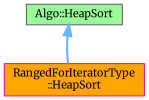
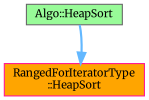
edge "RangedForIteratorType ::HeapSort" -> "Algo::HeapSort": reversed
